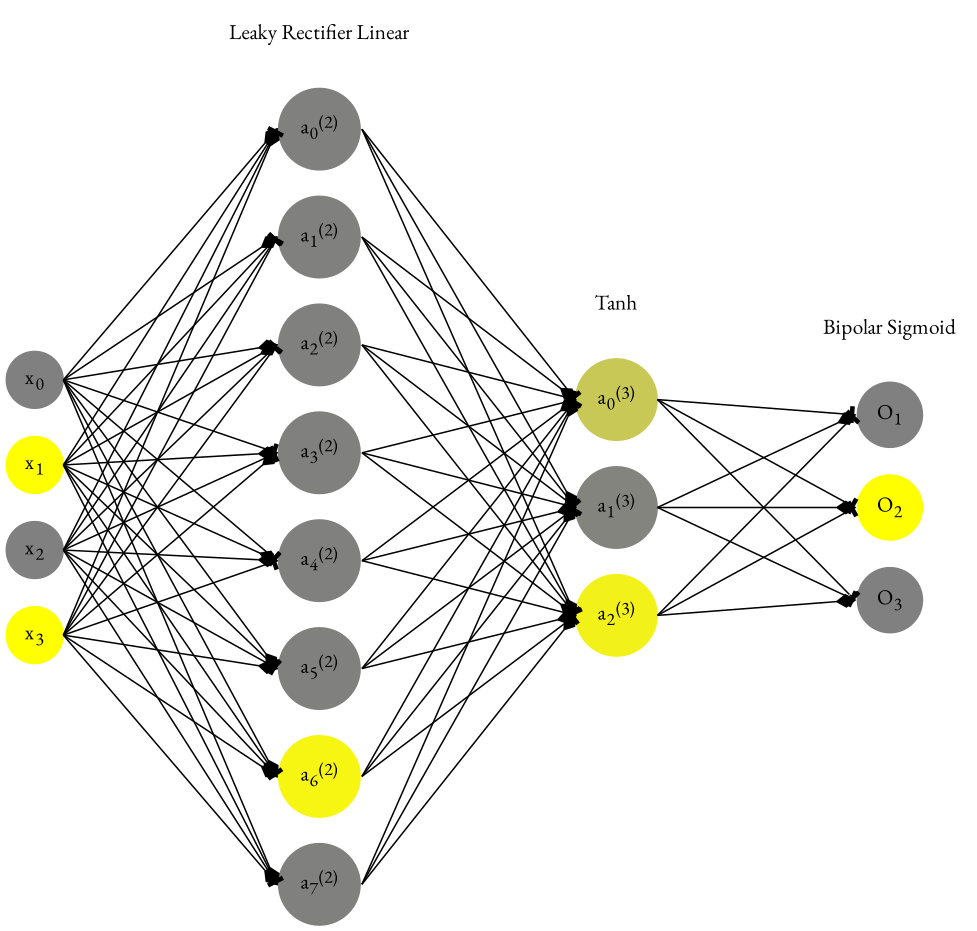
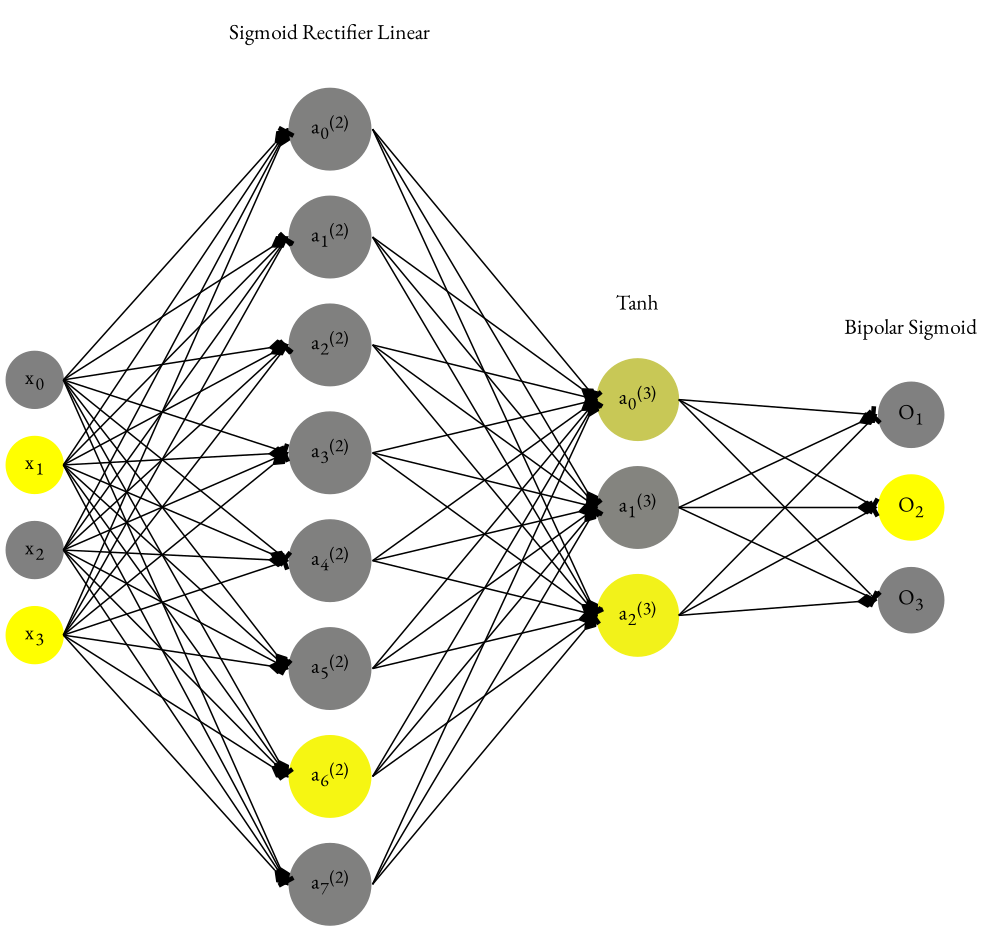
node "Leaky Rectifier Linear": label "Leaky Rectifier Linear" -> "Sigmoid Rectifier Linear"
